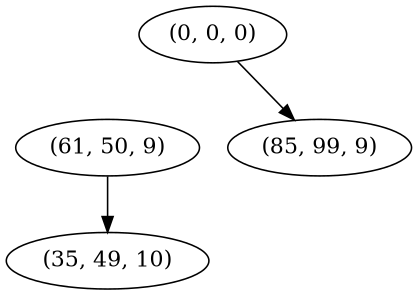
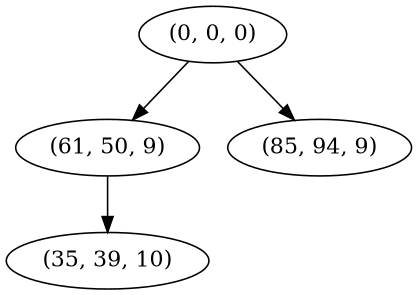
edge "(0, 0, 0)" -> "(61, 50, 9)": added
node "(85, 99, 9)": label "(85, 99, 9)" -> "(85, 94, 9)"
node "(35, 49, 10)": label "(35, 49, 10)" -> "(35, 39, 10)"
